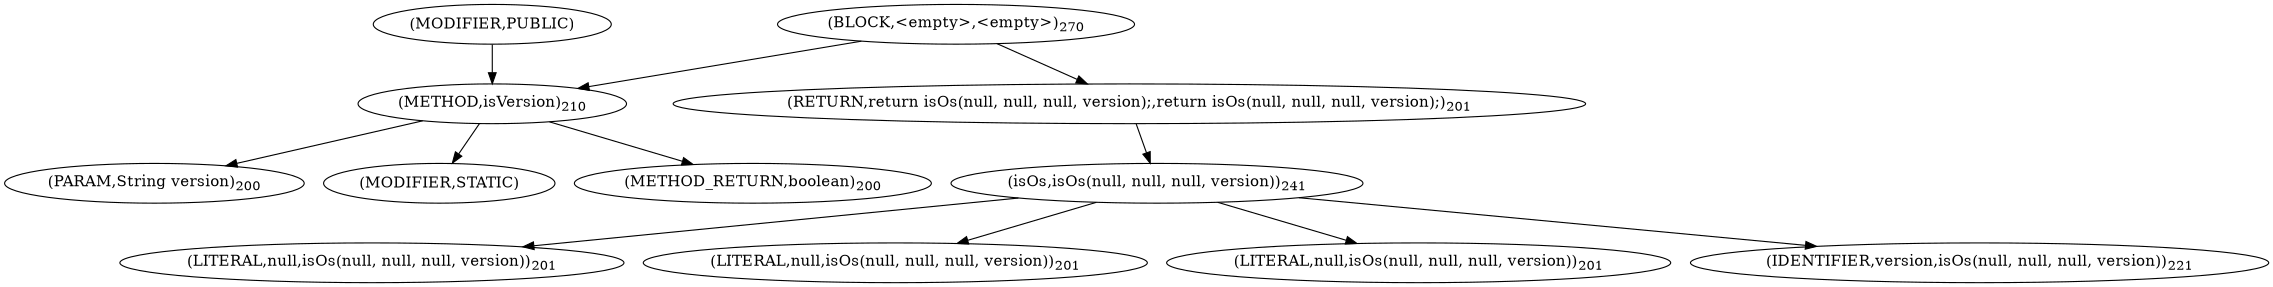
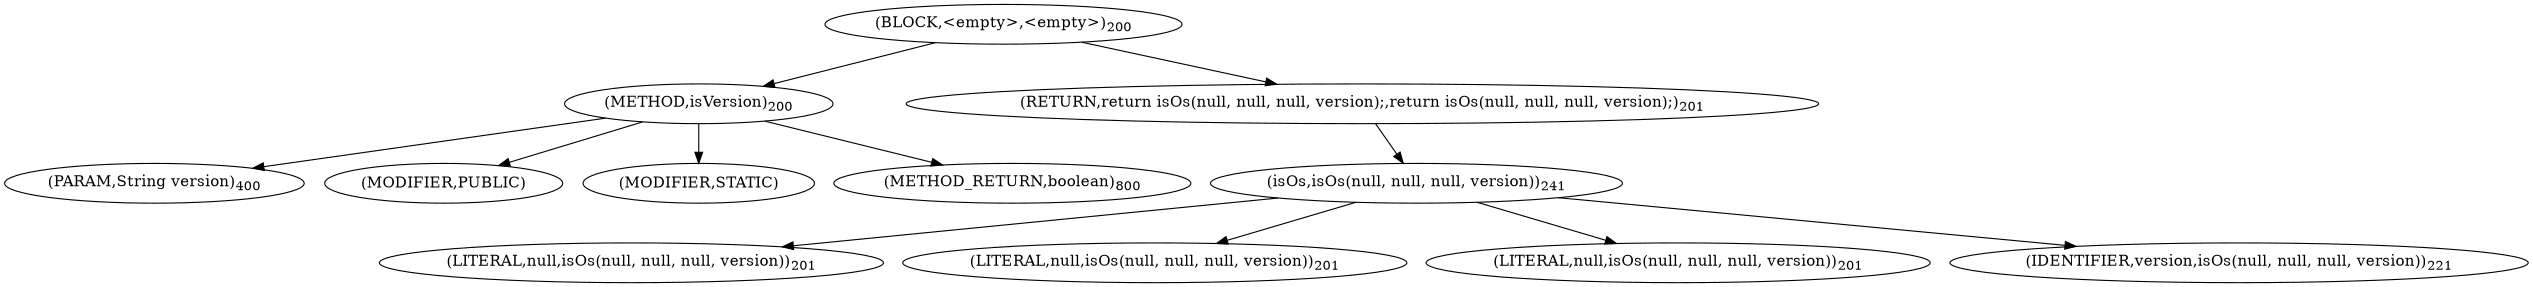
node "(BLOCK,<empty>,<empty>)": text "270" -> "200"
edge "(MODIFIER,PUBLIC)" -> "(METHOD,isVersion)": reversed
node "(METHOD,isVersion)": text "210" -> "200"
node "(PARAM,String version)": text "200" -> "400"
node "(METHOD_RETURN,boolean)": text "200" -> "800"
